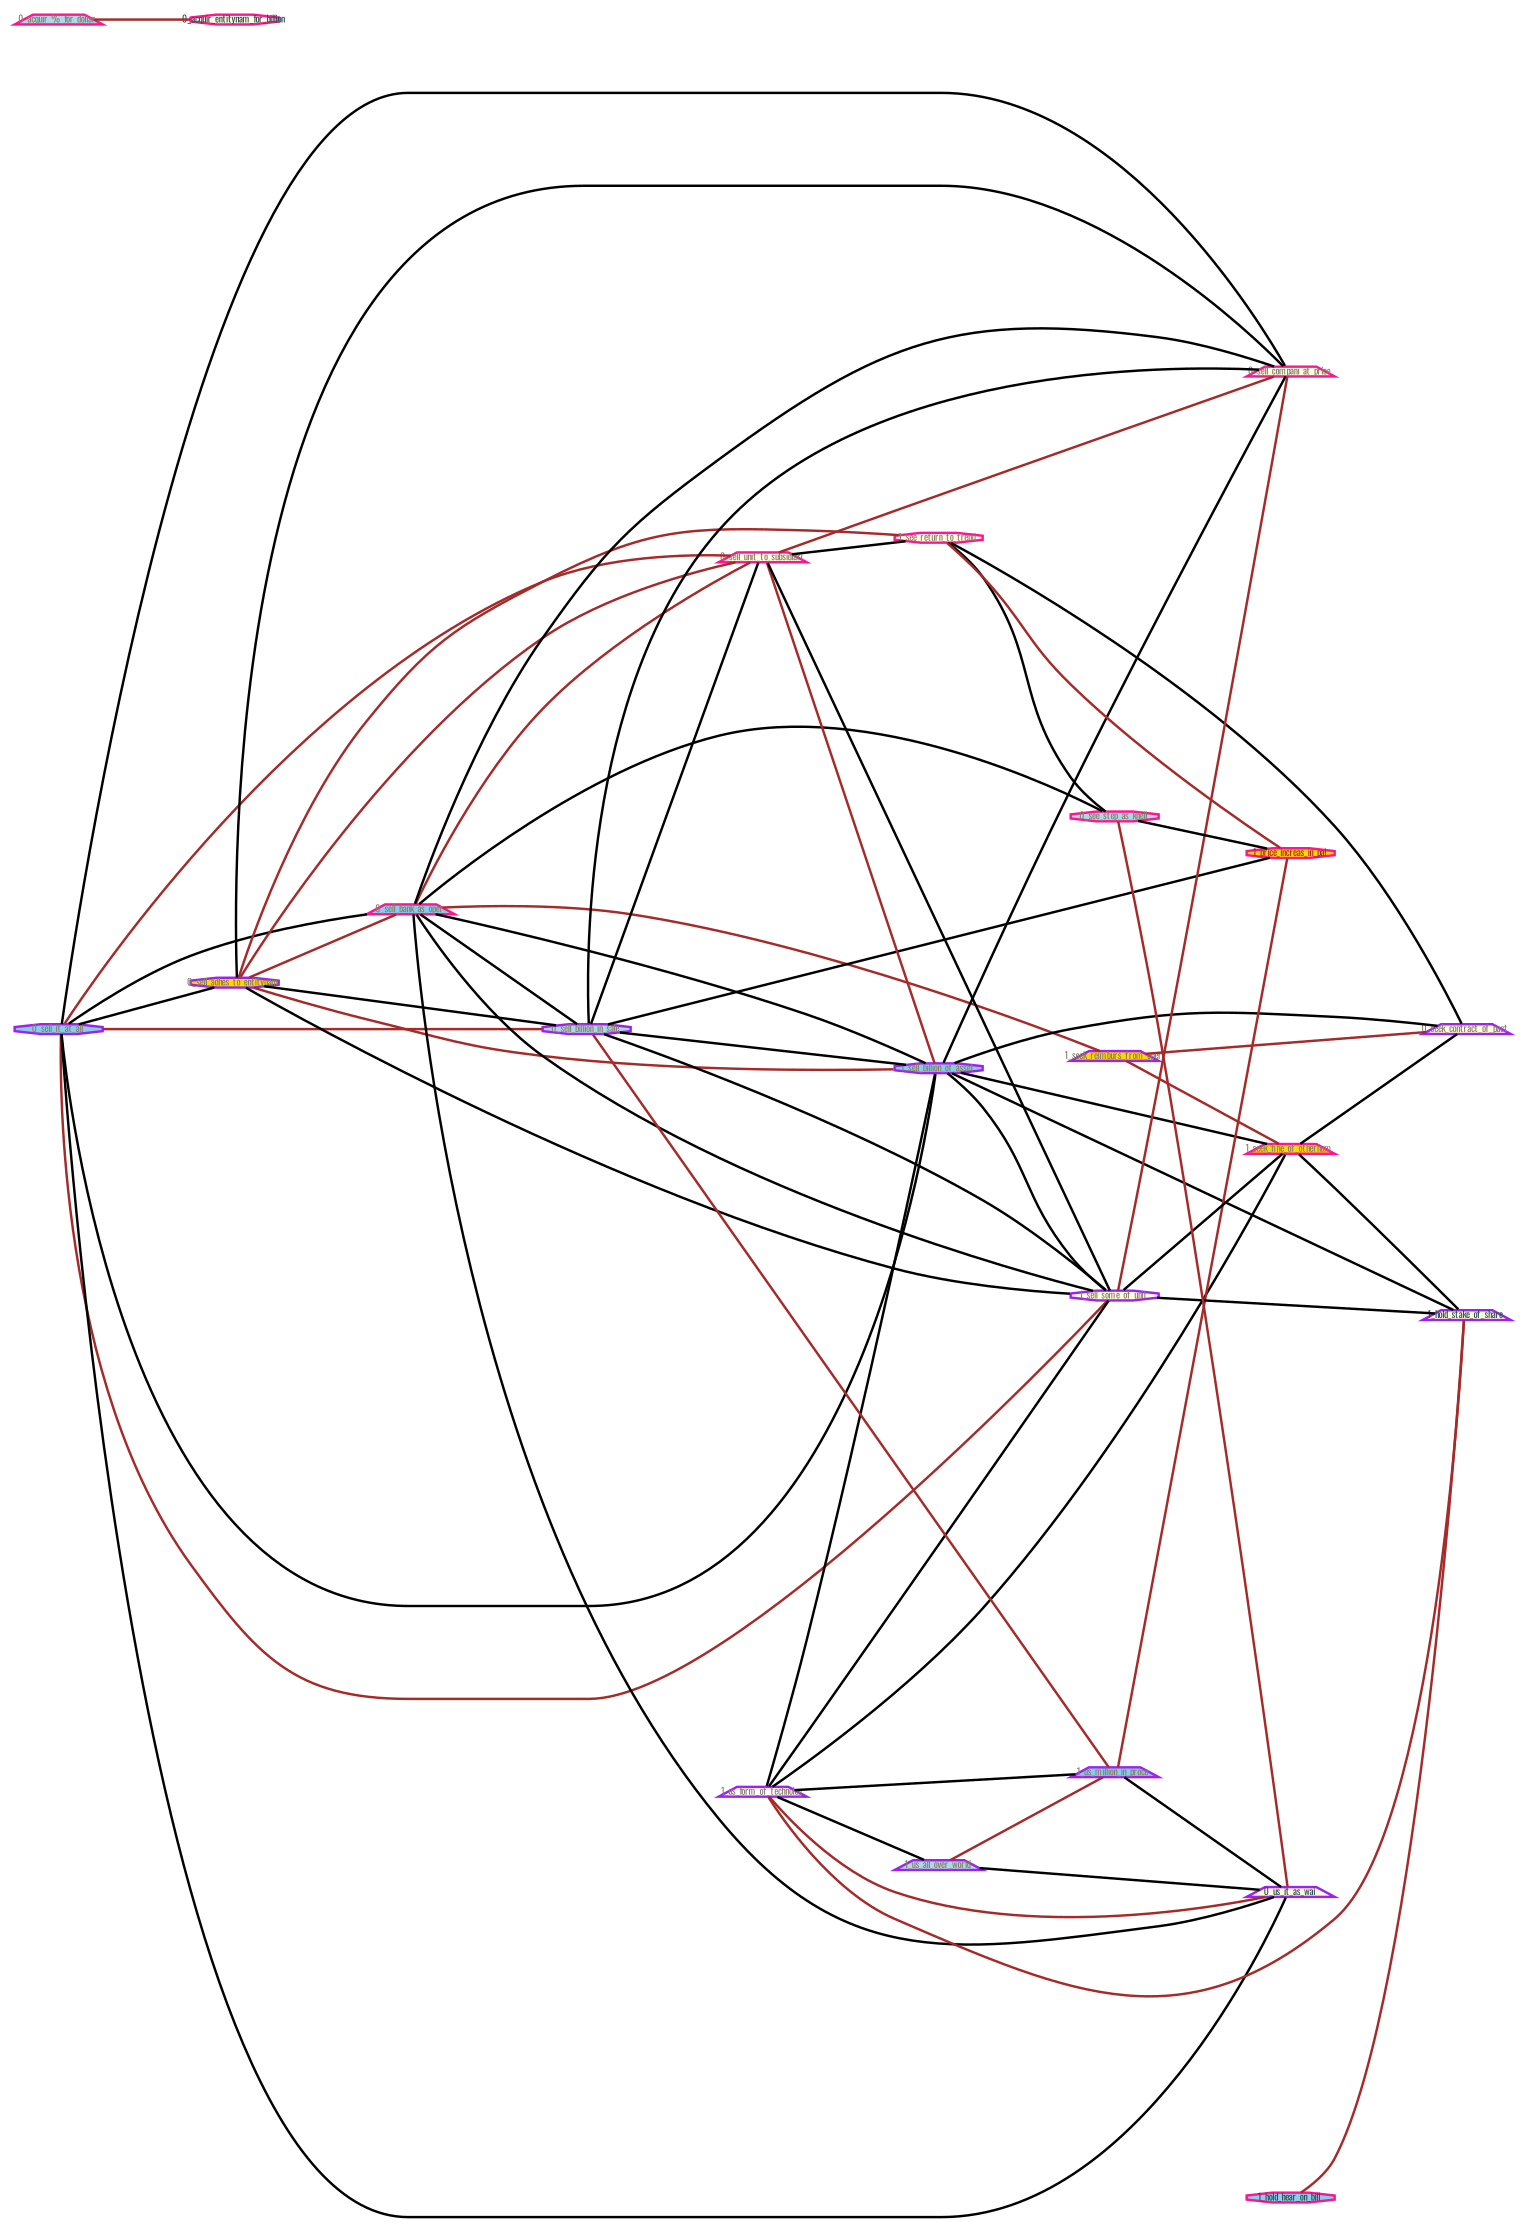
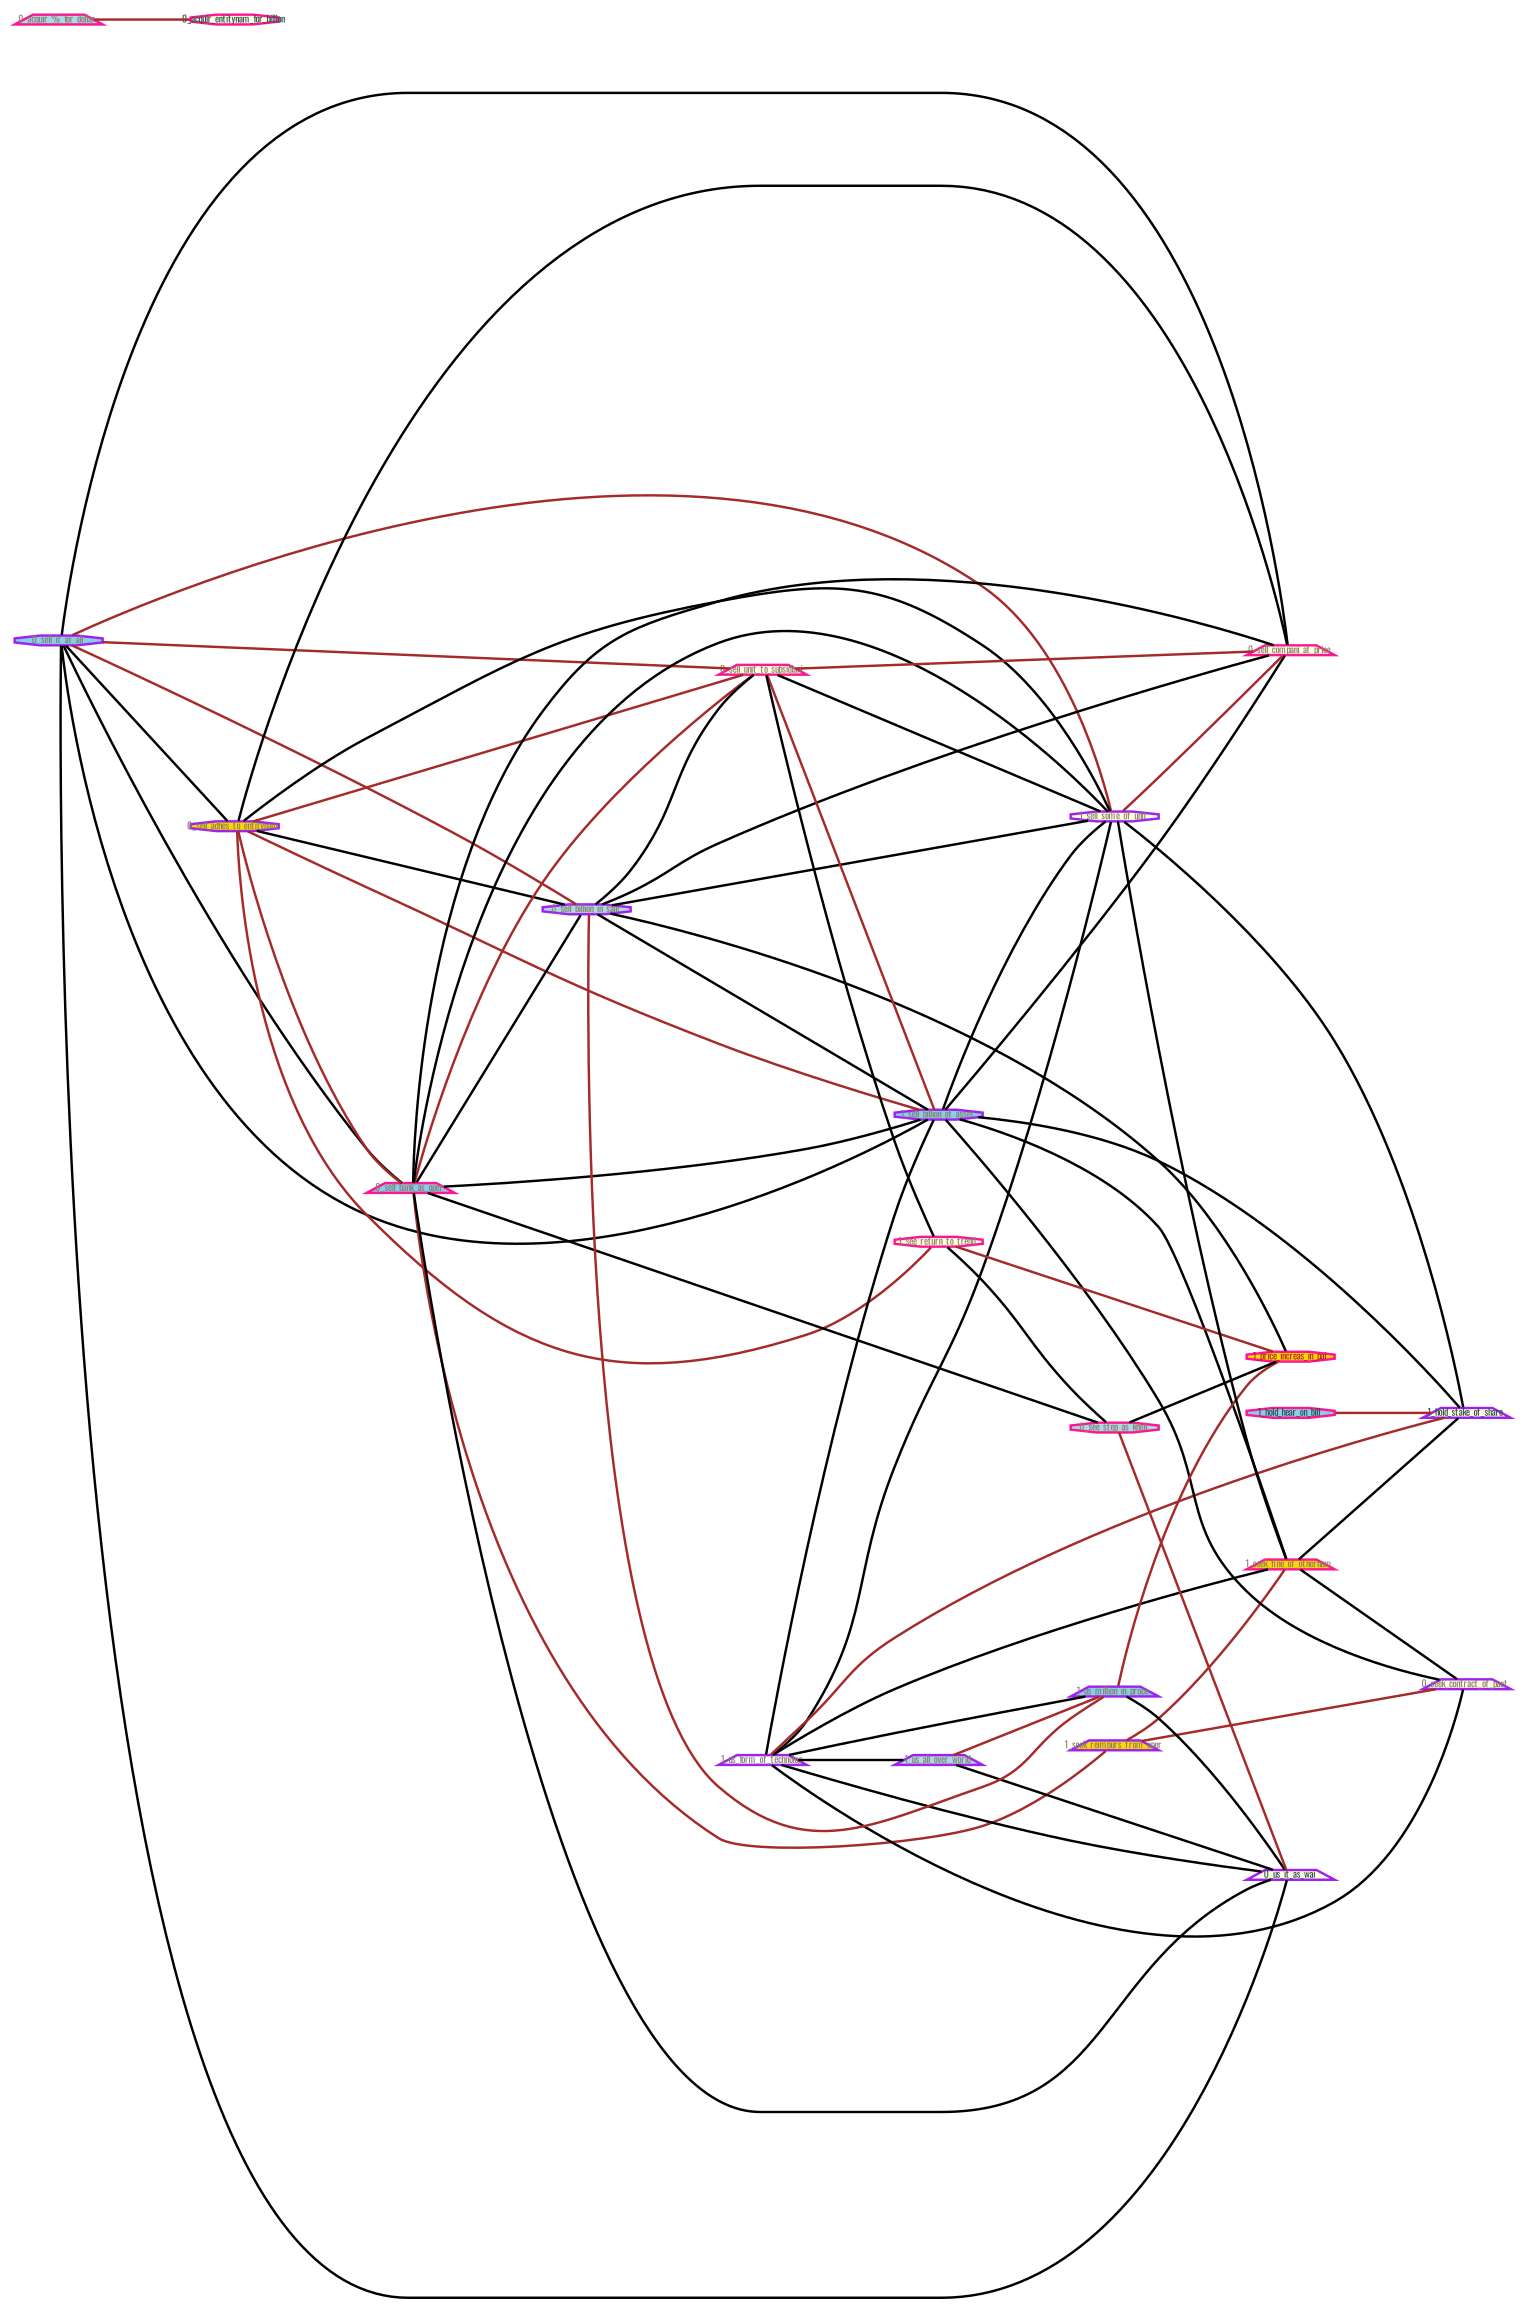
edge "1_see_return_to_trend" -- "0_seek_contract_of_pact": now "1_us_form_of_technolog" -- "0_seek_contract_of_pact"
edge "1_us_form_of_technolog" -- "0_us_it_as_wai": color brown -> black
